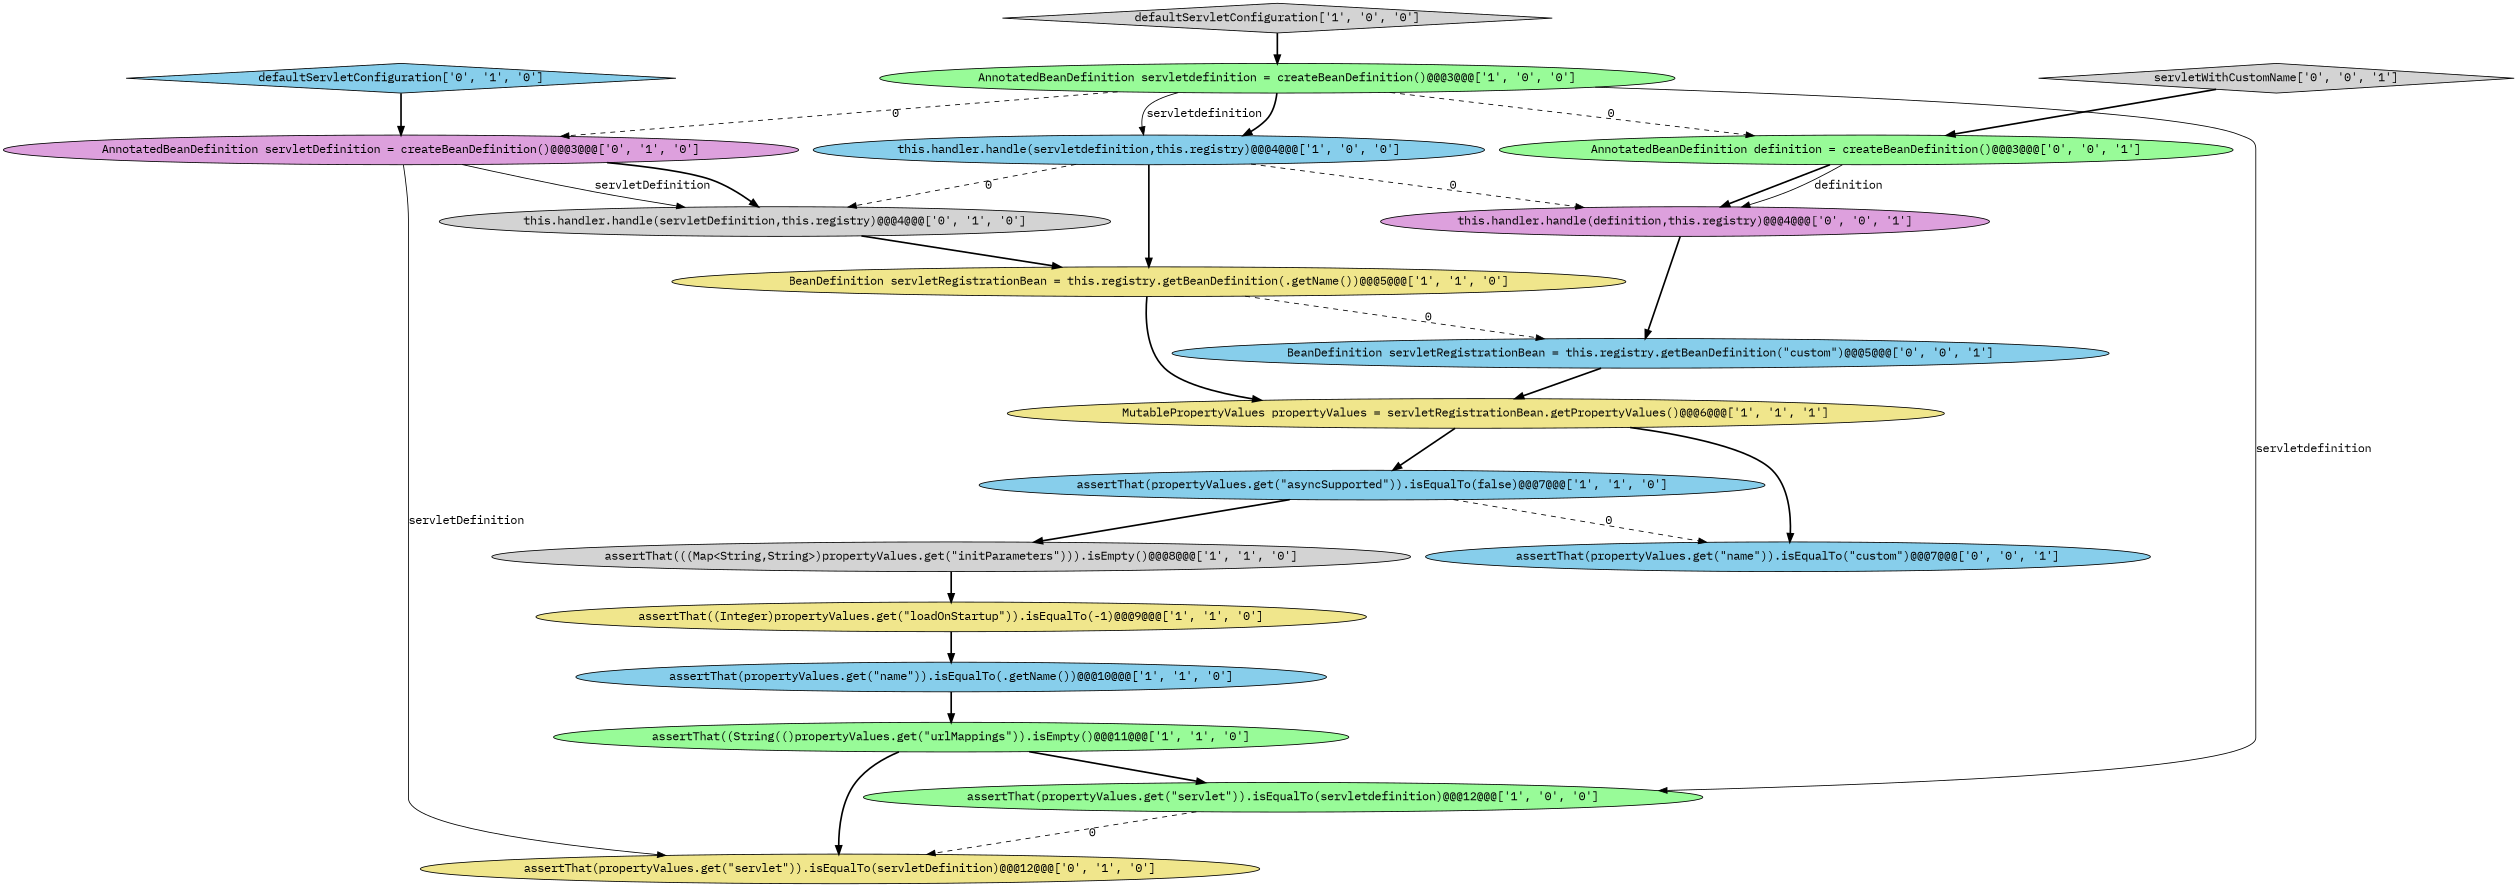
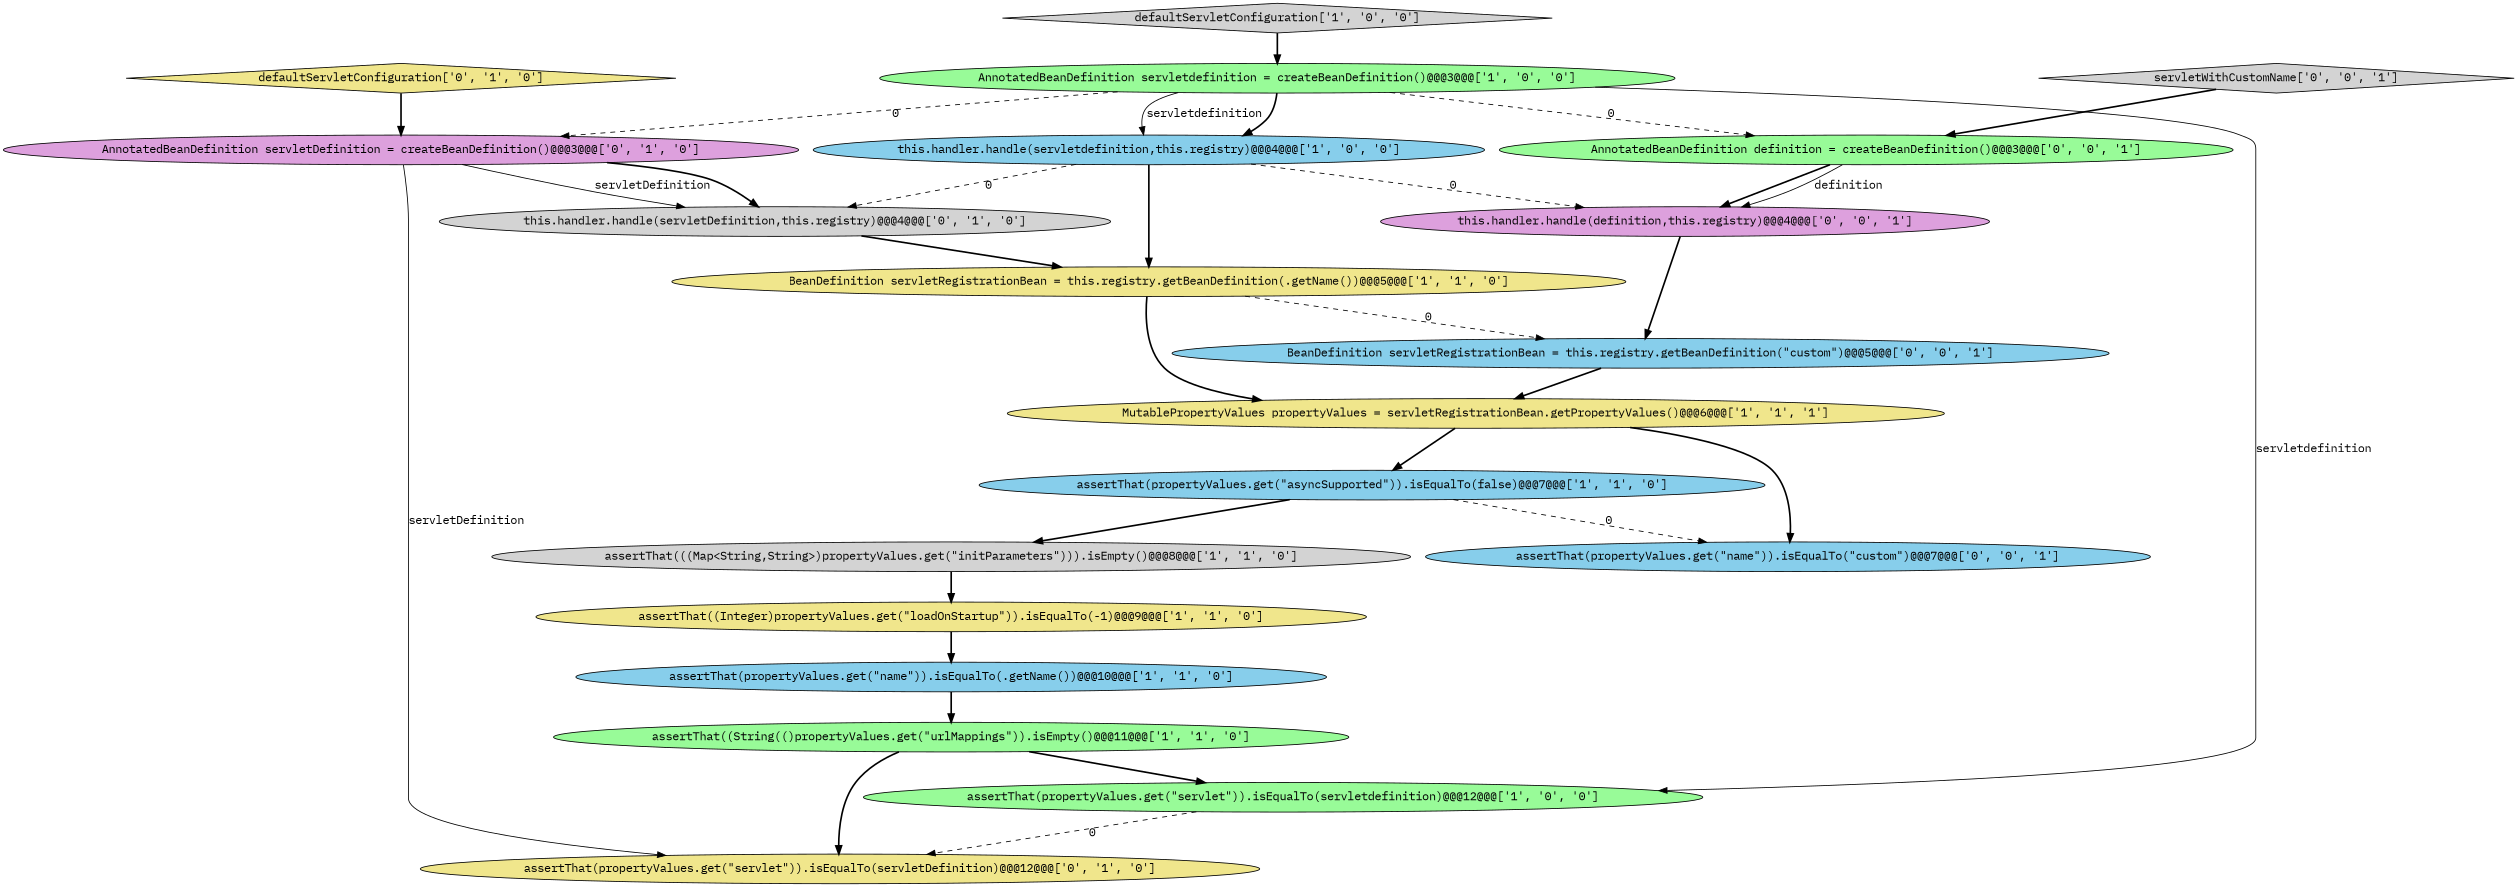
node "defaultServletConfiguration['0', '1', '0']": fillcolor skyblue -> khaki
